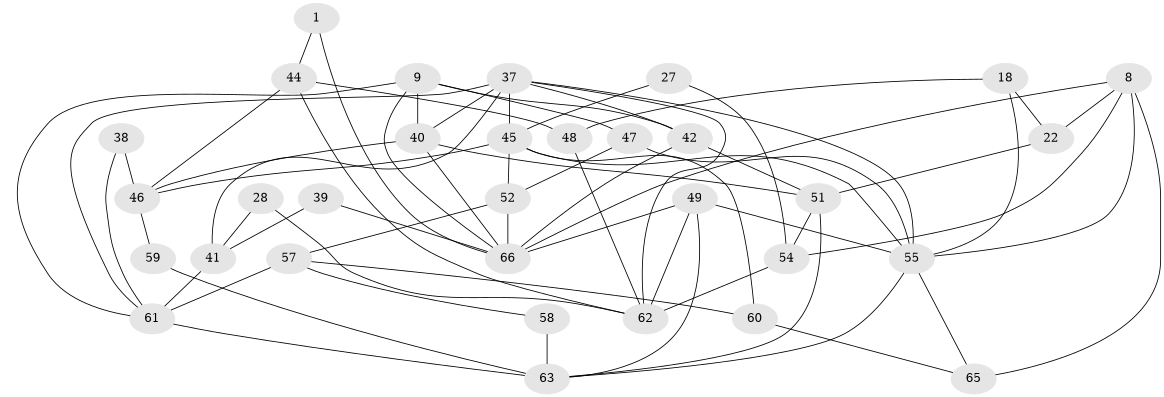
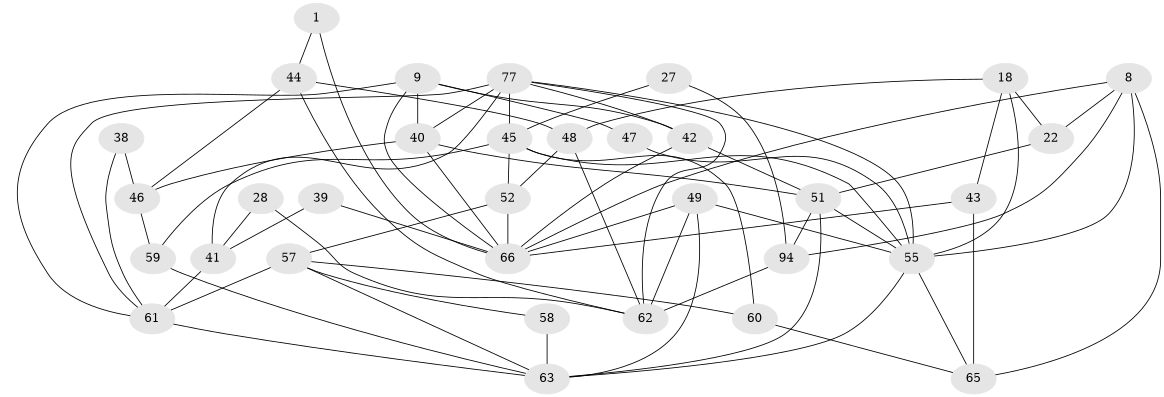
node "37": label "37" -> "77"
edge "45" -- "46": now "45" -- "59"
edge "47" -- "52": now "48" -- "52"
node "43": added
edge "51" -- "55": added
node "54": label "54" -> "94"
edge "57" -- "63": added
